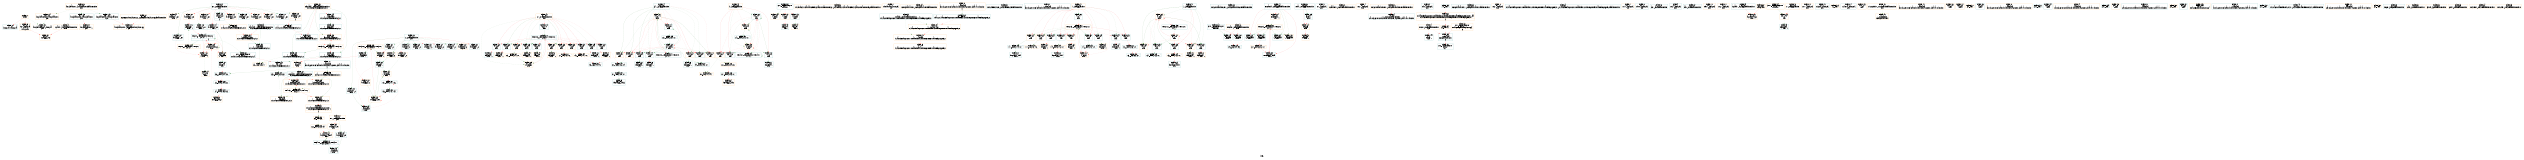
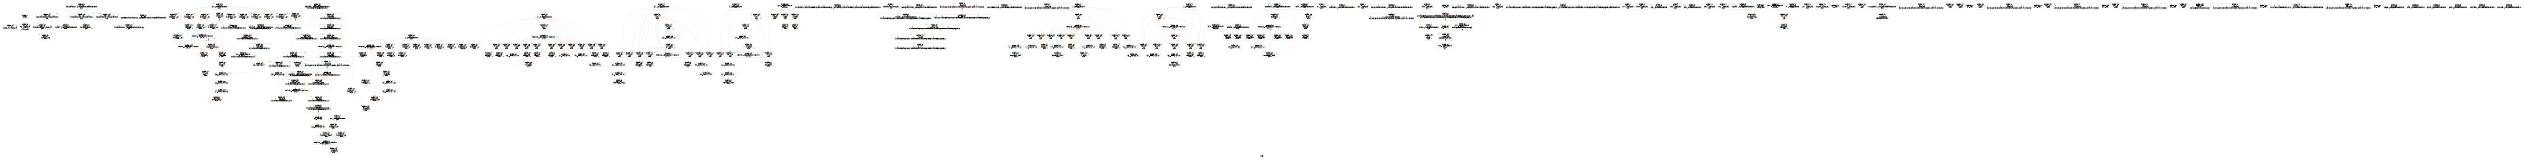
edge "NodeID: 221" -> "NodeID: 287": now "NodeID: 221" -> "NodeID: 173"
